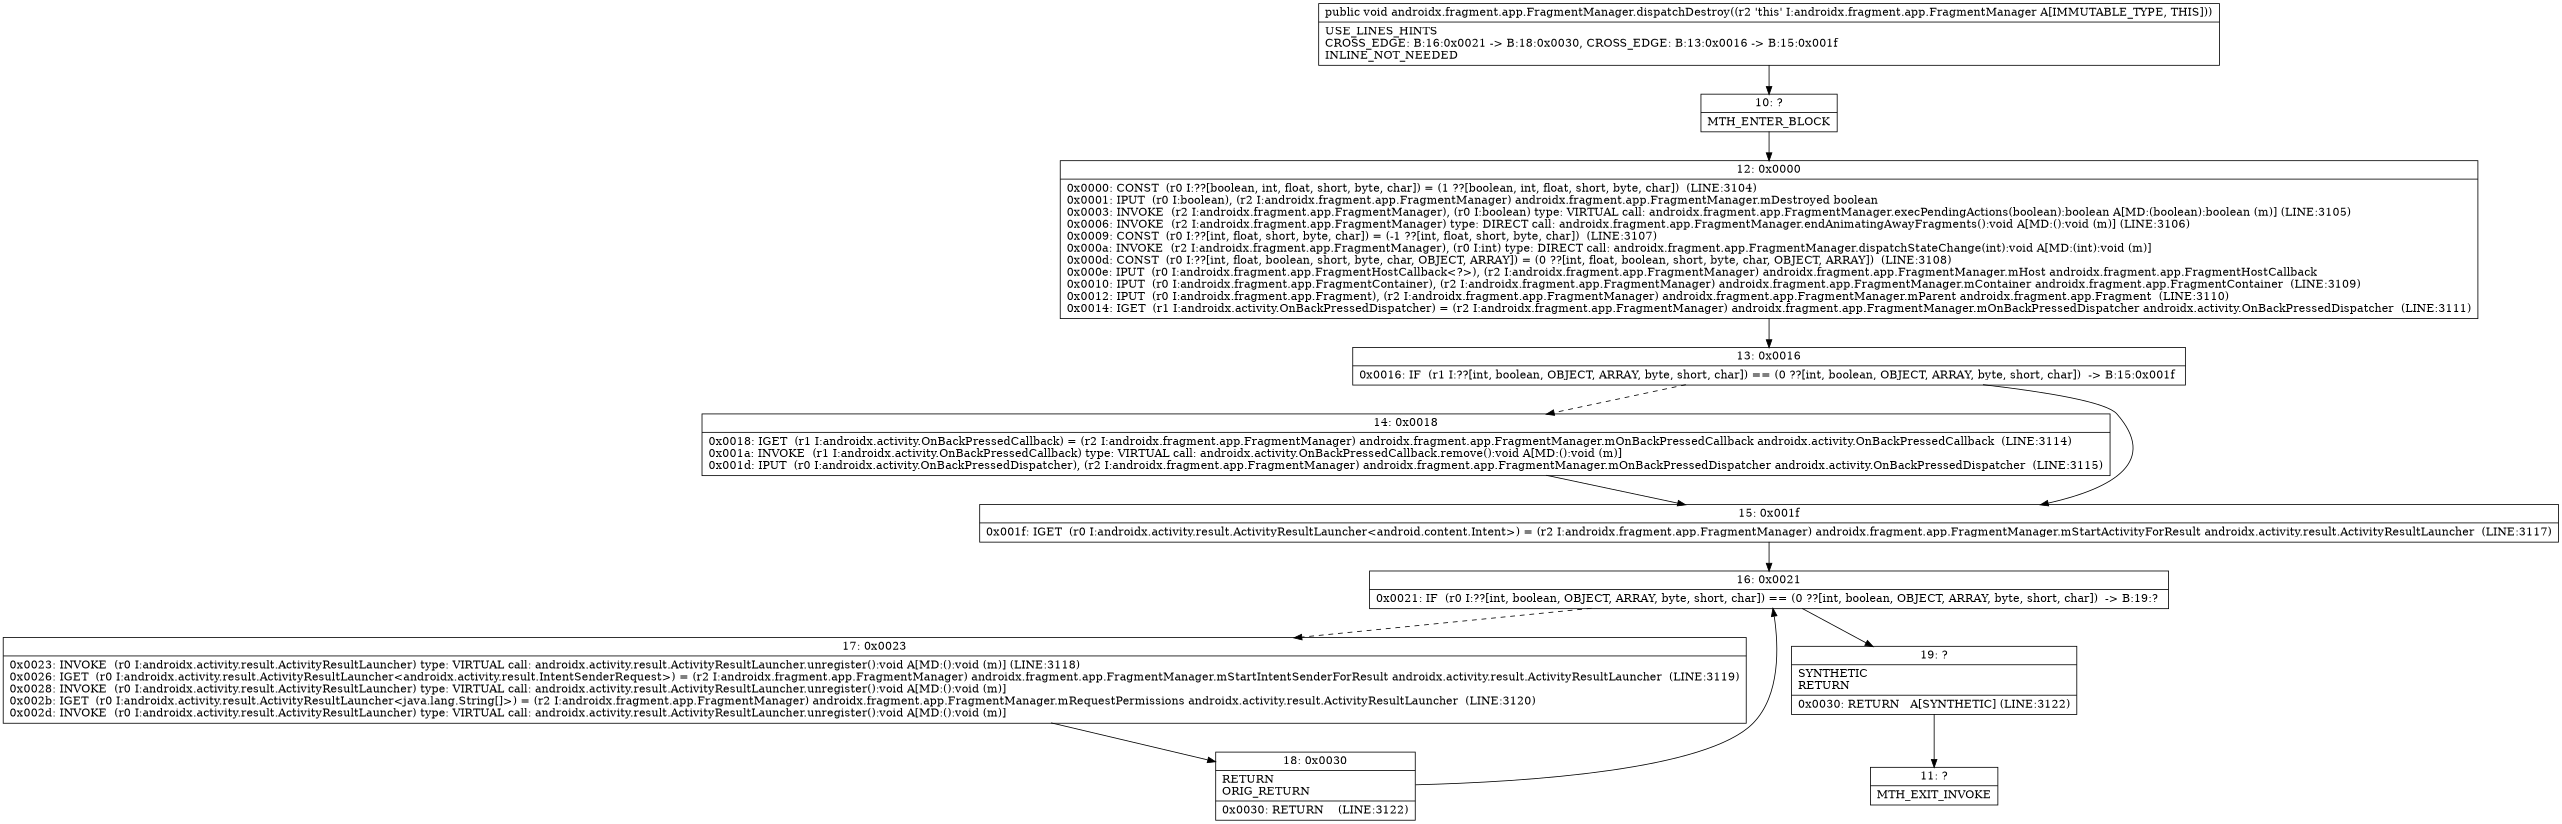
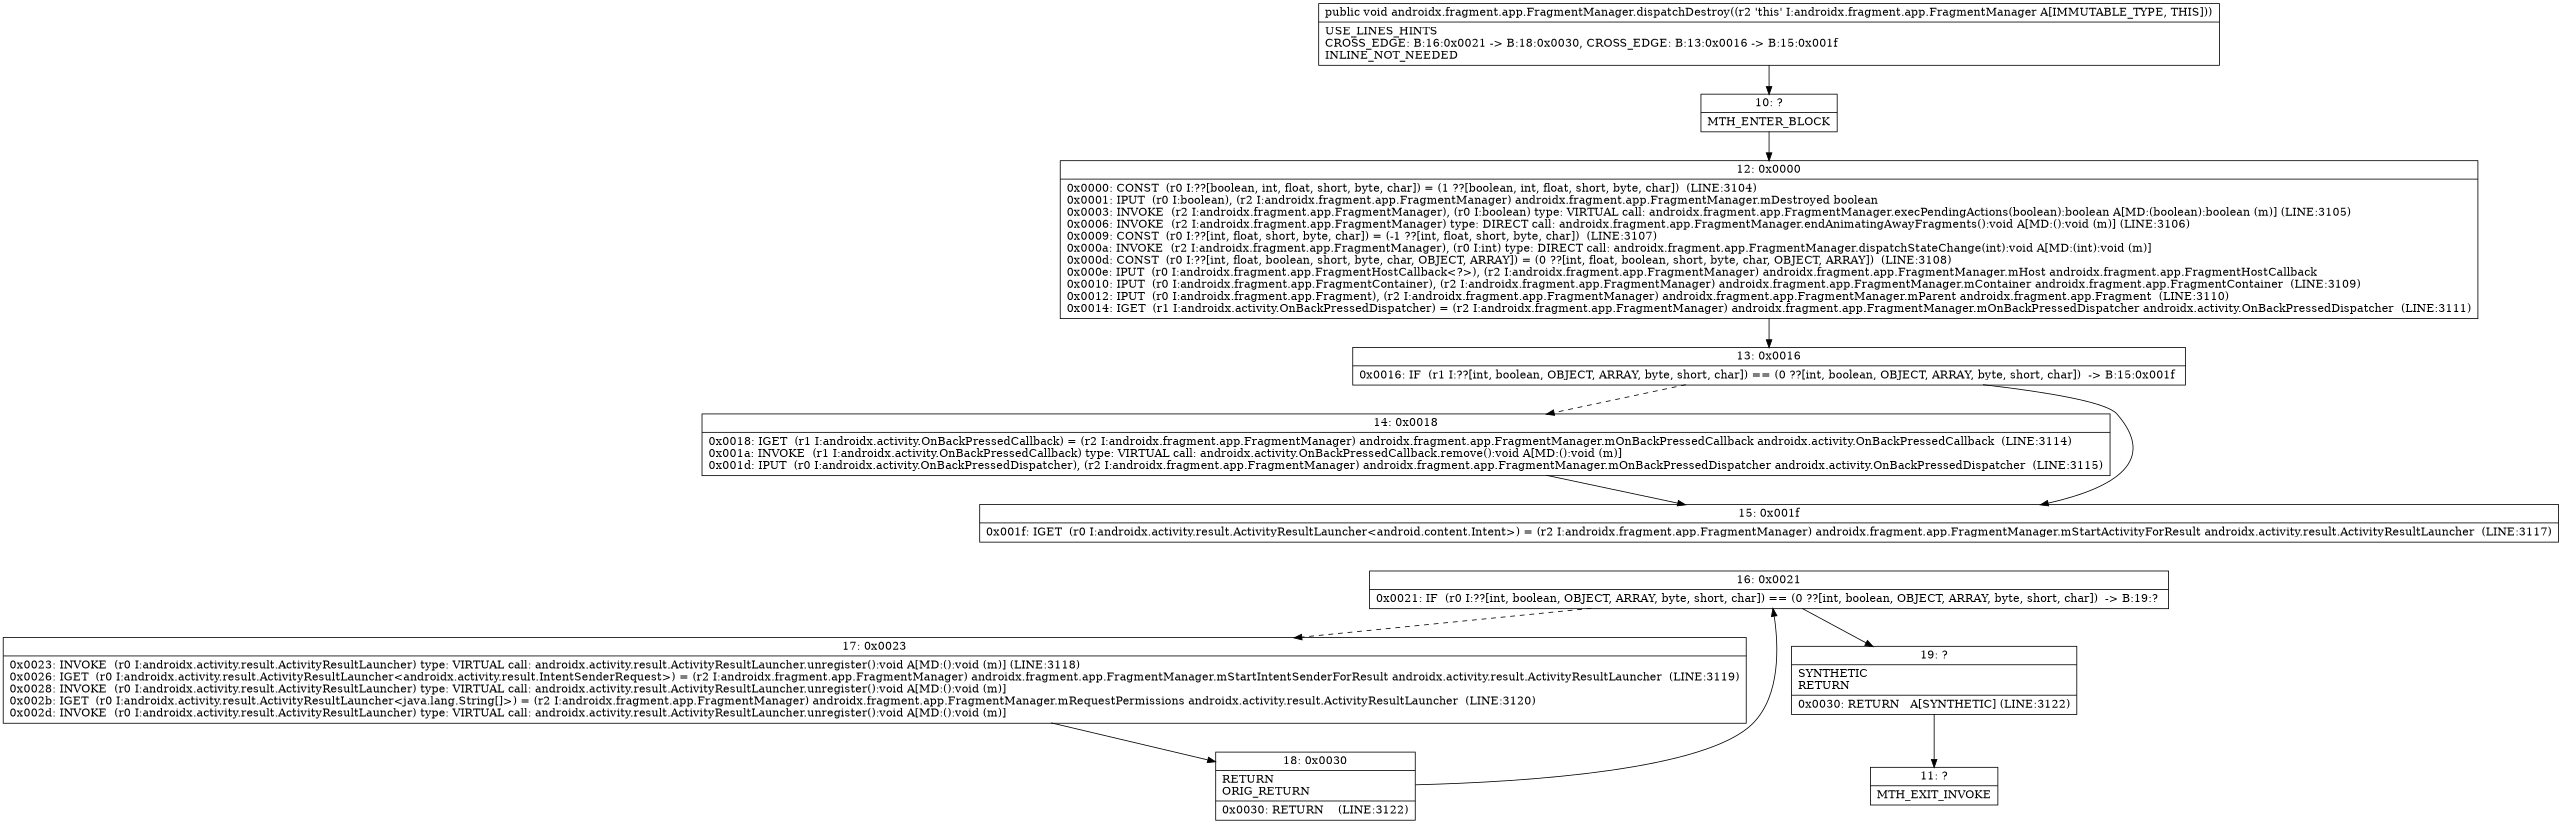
edge "15: 0x001f" -> "16: 0x0021": removed
